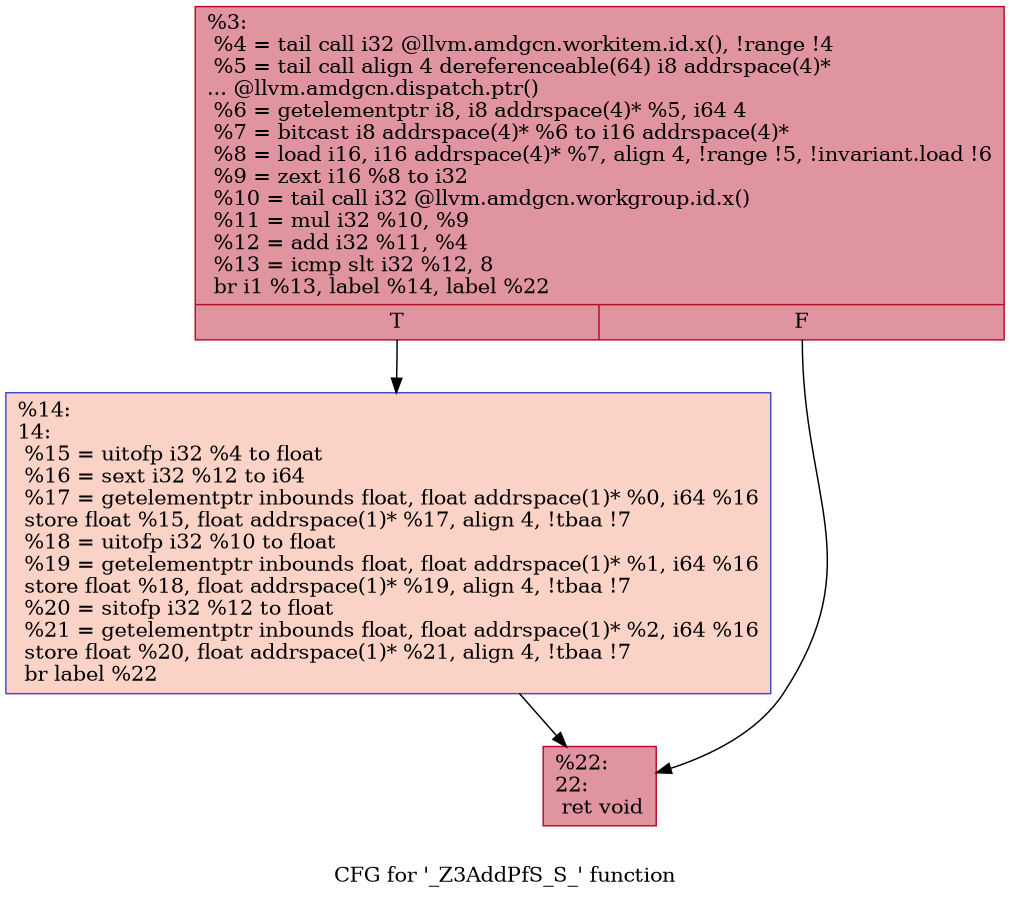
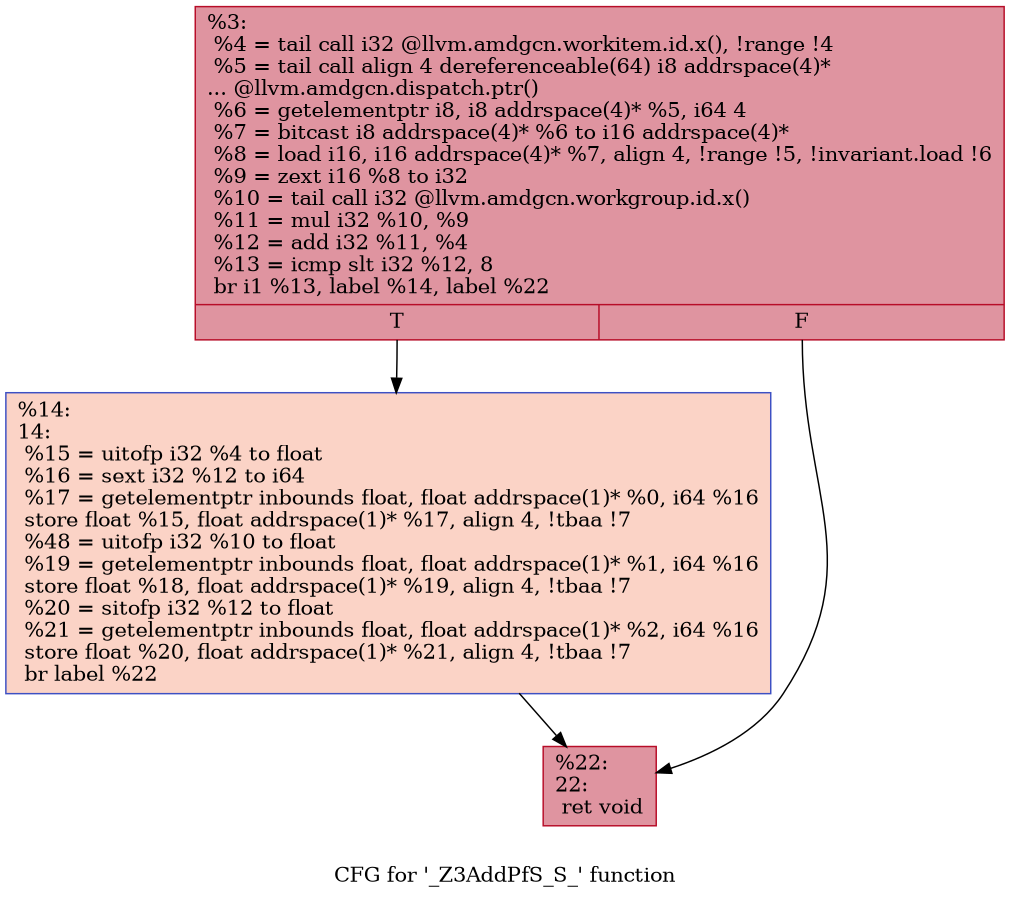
node "%14:": text "%18 = uitofp i32 %10 to float" -> "%48 = uitofp i32 %10 to float"
